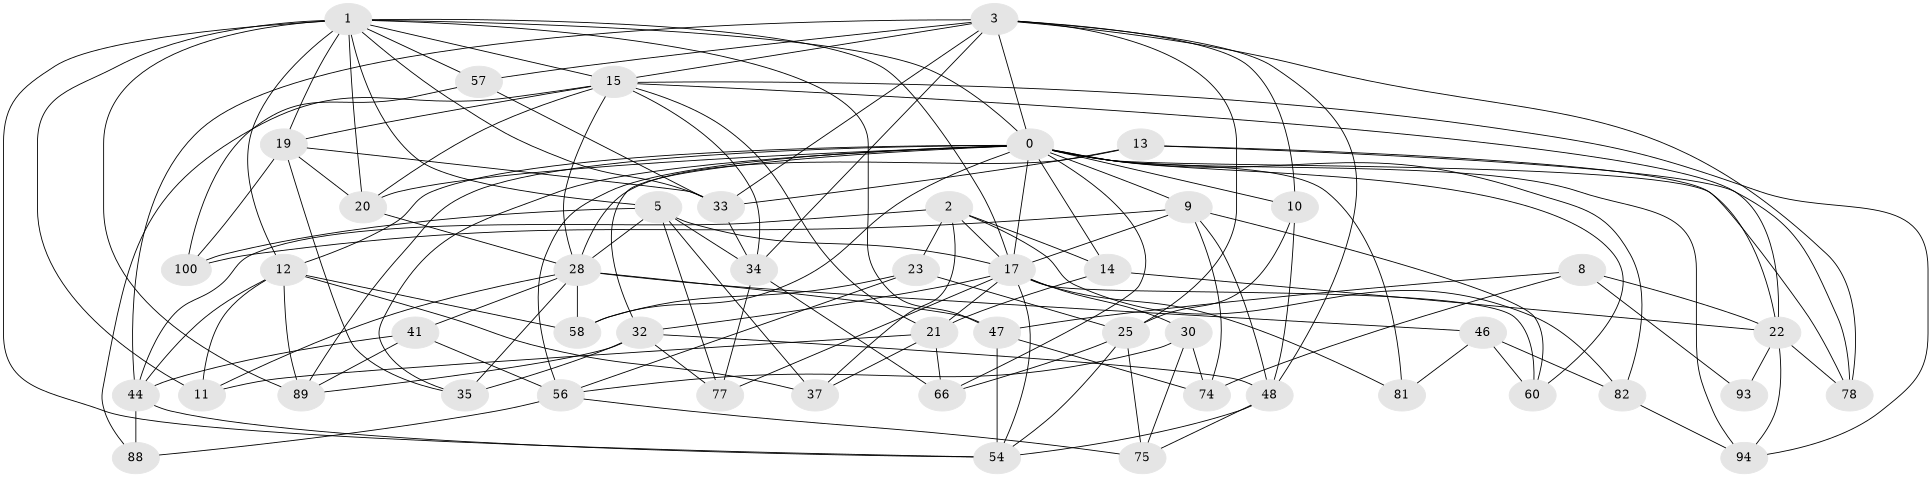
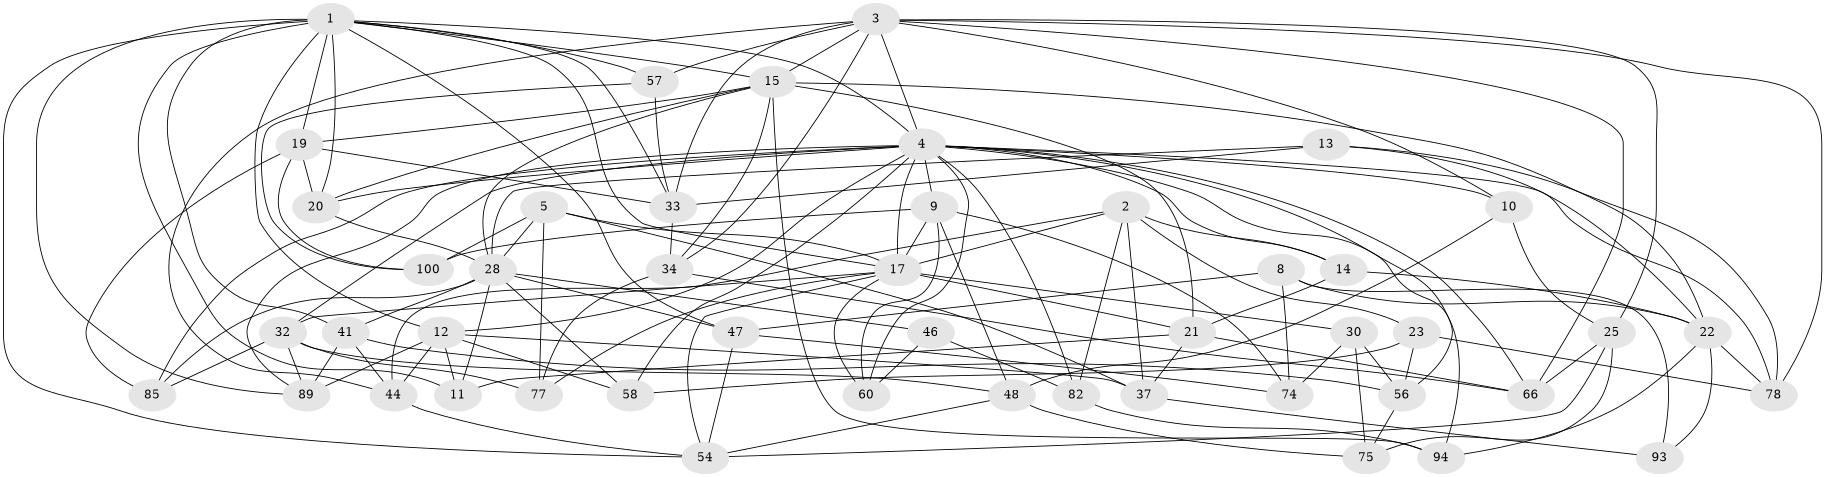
edge "3" -- "48": now "3" -- "66"
node "0": label "0" -> "4"
edge "1" -- "5": now "1" -- "41"
edge "5" -- "34": removed
edge "23" -- "25": now "23" -- "78"
node "35": label "35" -> "85"
node "81": removed
edge "37" -- "93": added
node "88": removed
